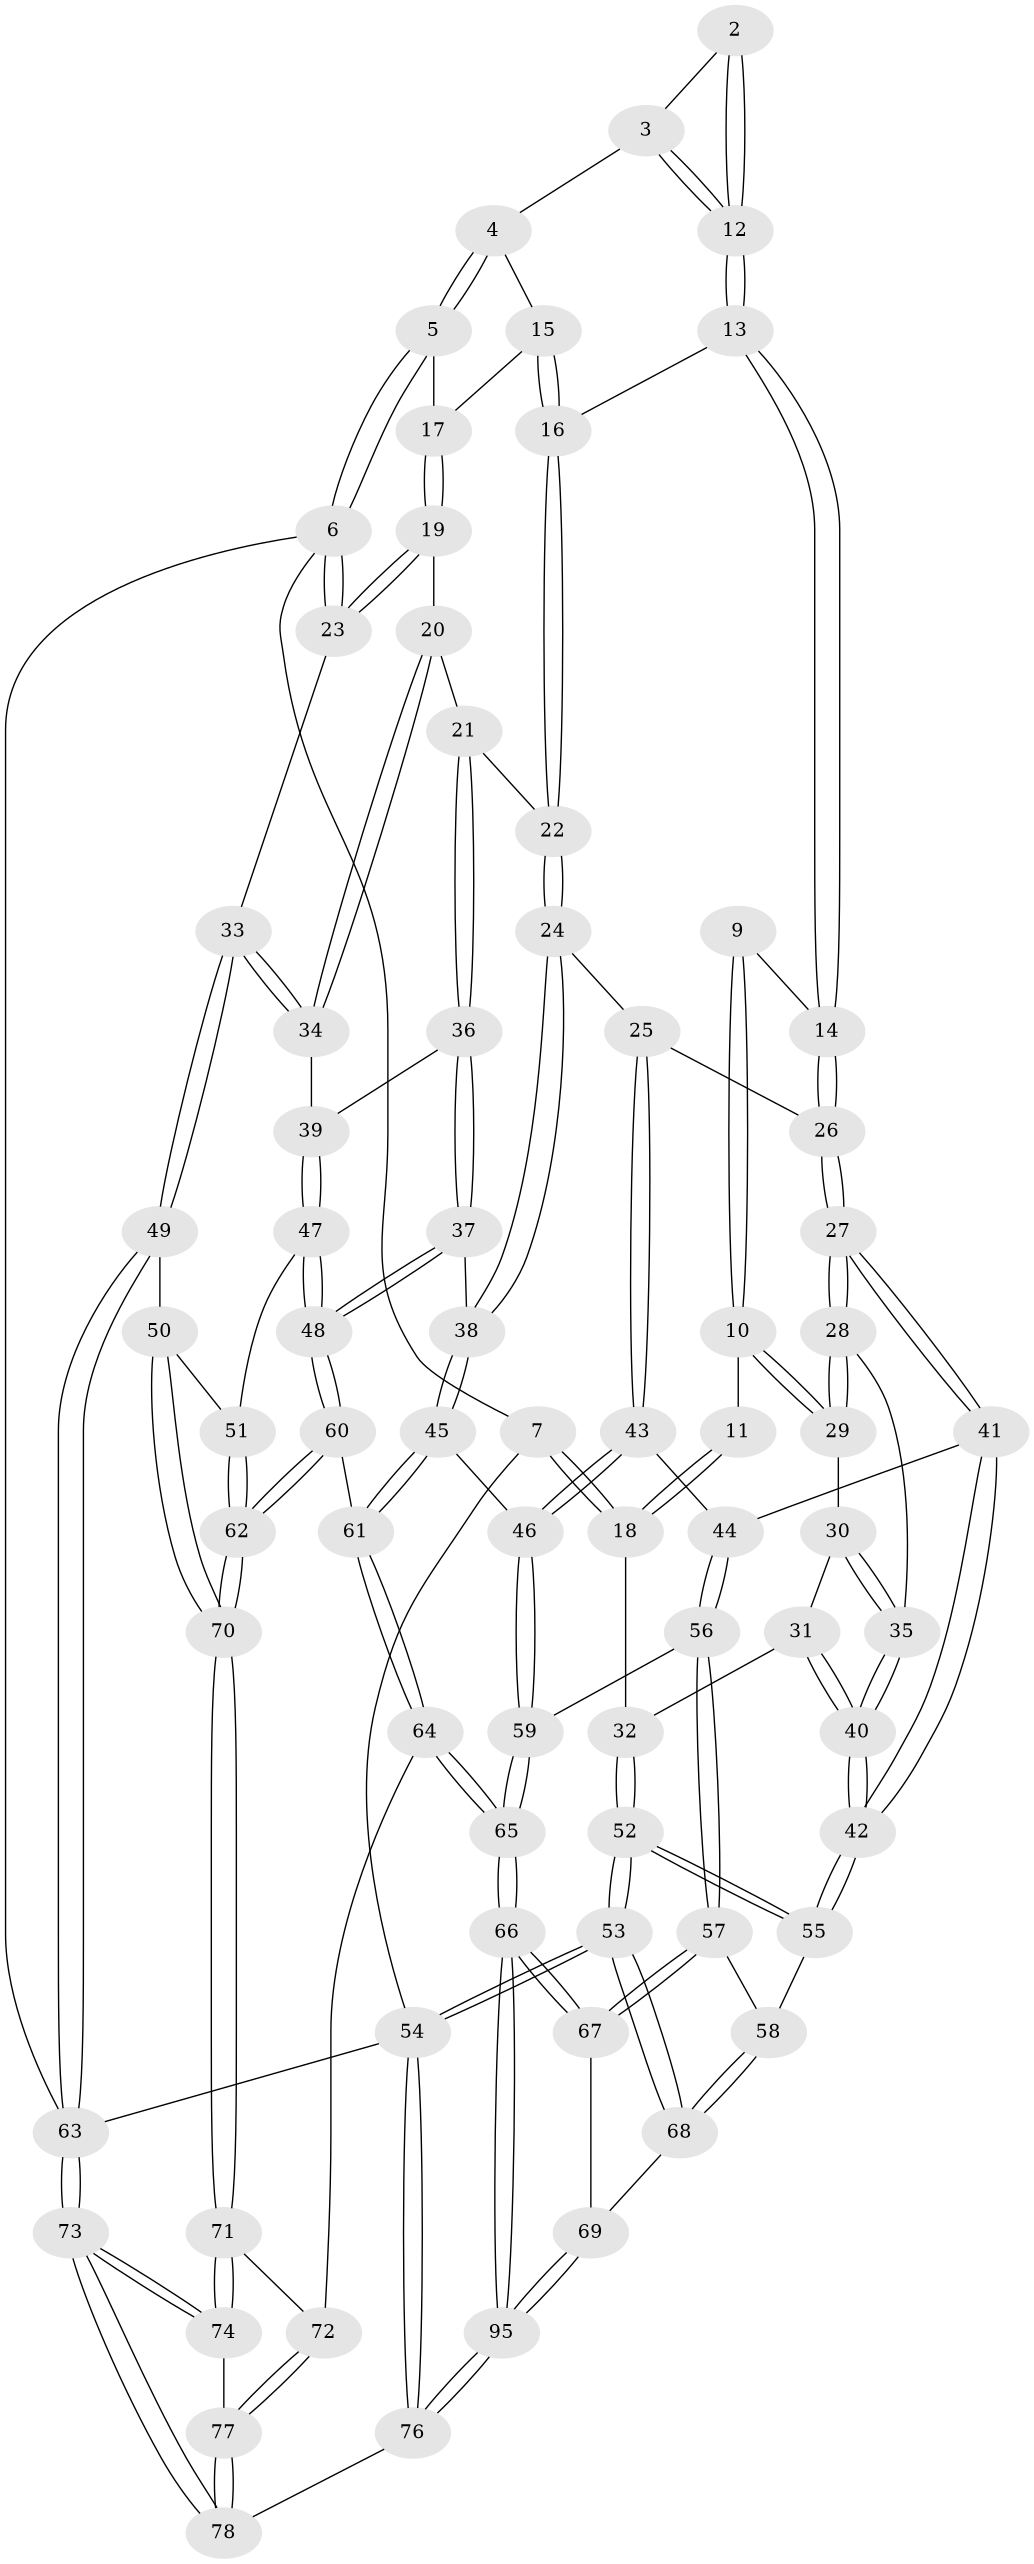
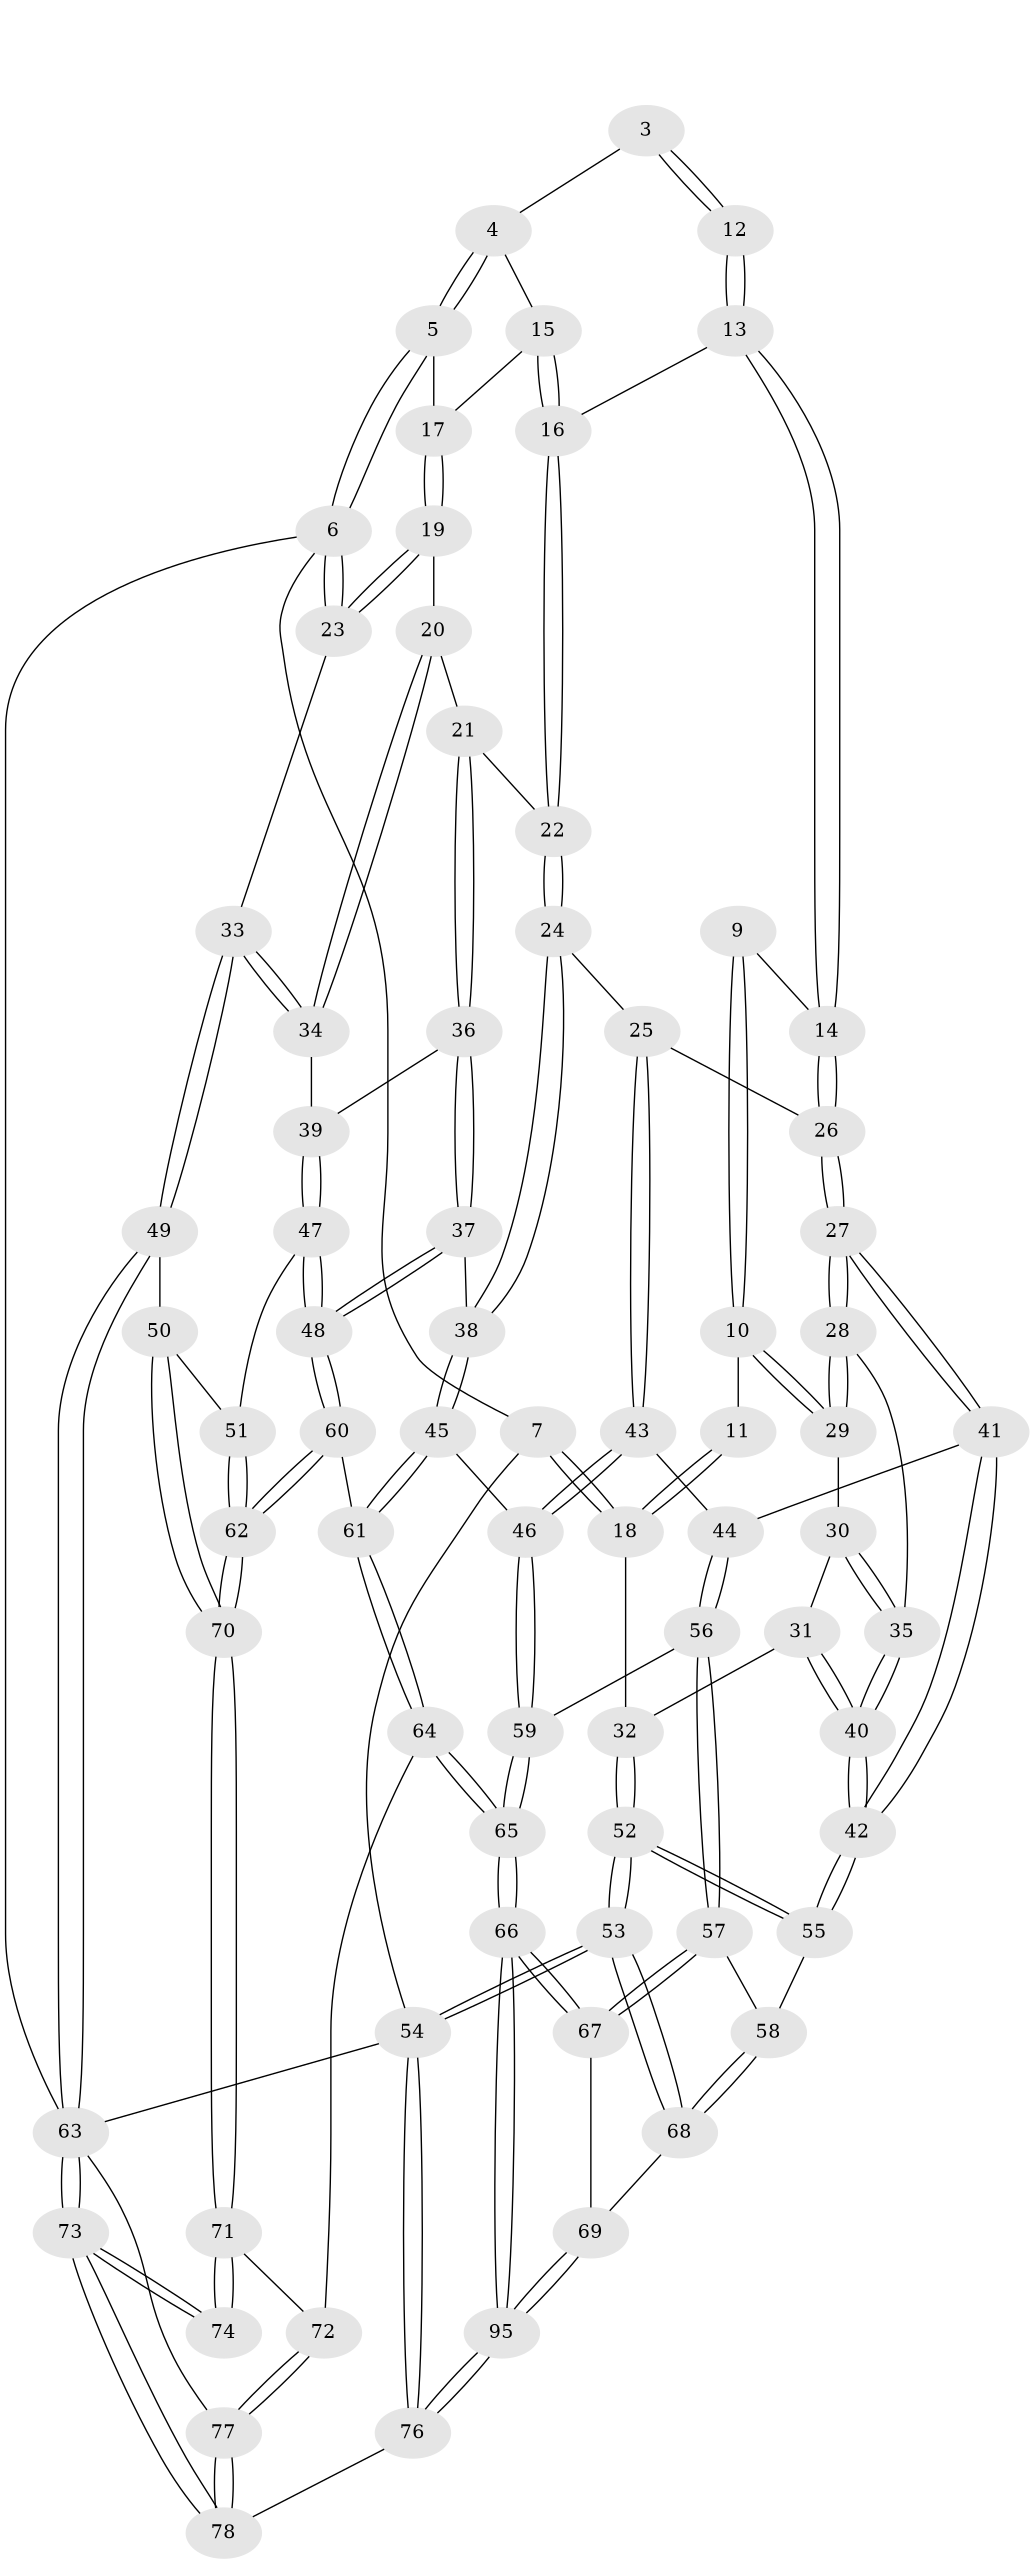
node "2": removed
edge "74" -- "77": now "63" -- "77"
